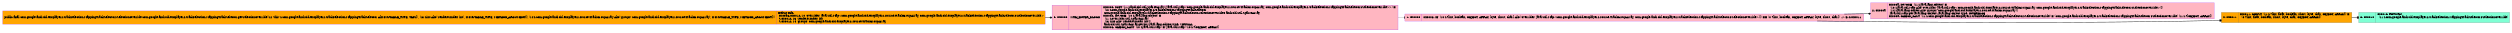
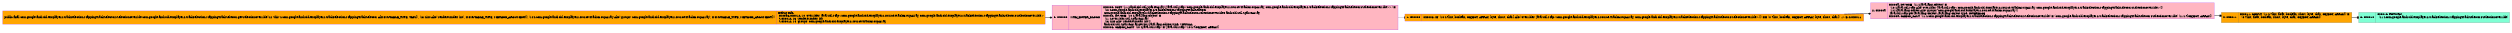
node "1: 0x0008": fillcolor lightpink -> orange
edge "1: 0x0008" -> "4: 0x0011": now "2: 0x000a" -> "4: 0x0011"
